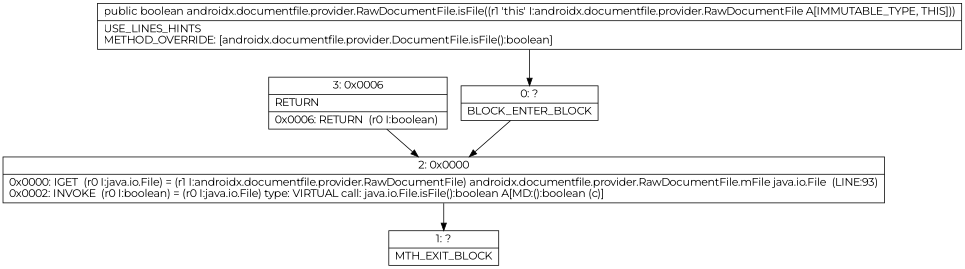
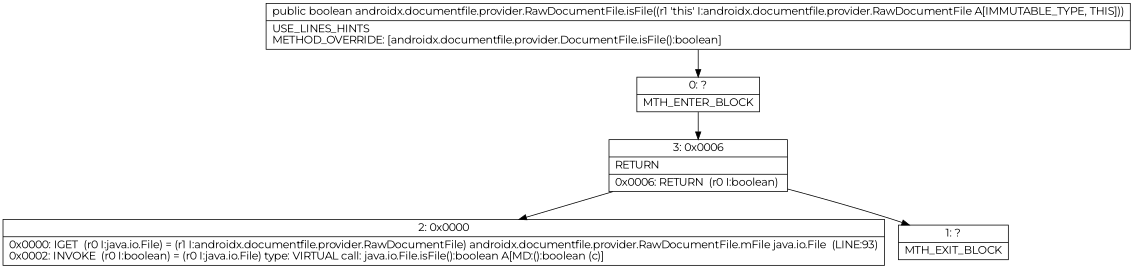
node "0: ?": text "BLOCK_ENTER_BLOCK" -> "MTH_ENTER_BLOCK"
edge "0: ?" -> "2: 0x0000": now "0: ?" -> "3: 0x0006"
edge "2: 0x0000" -> "1: ?": now "3: 0x0006" -> "1: ?"
